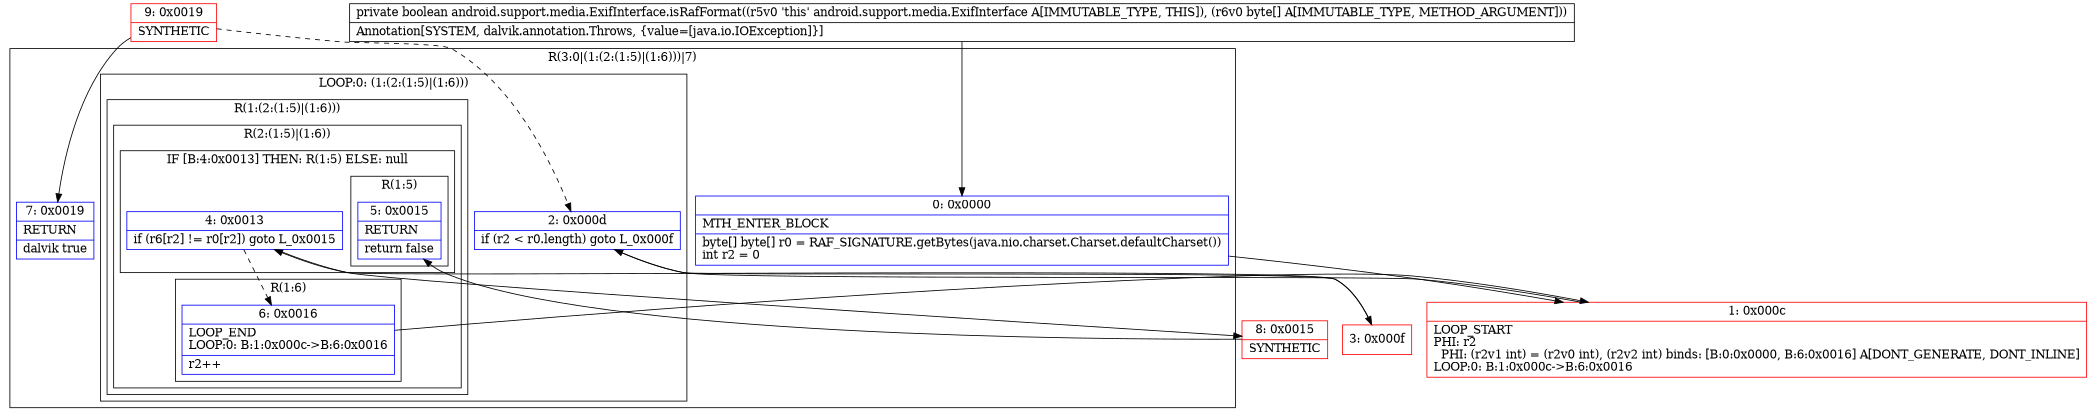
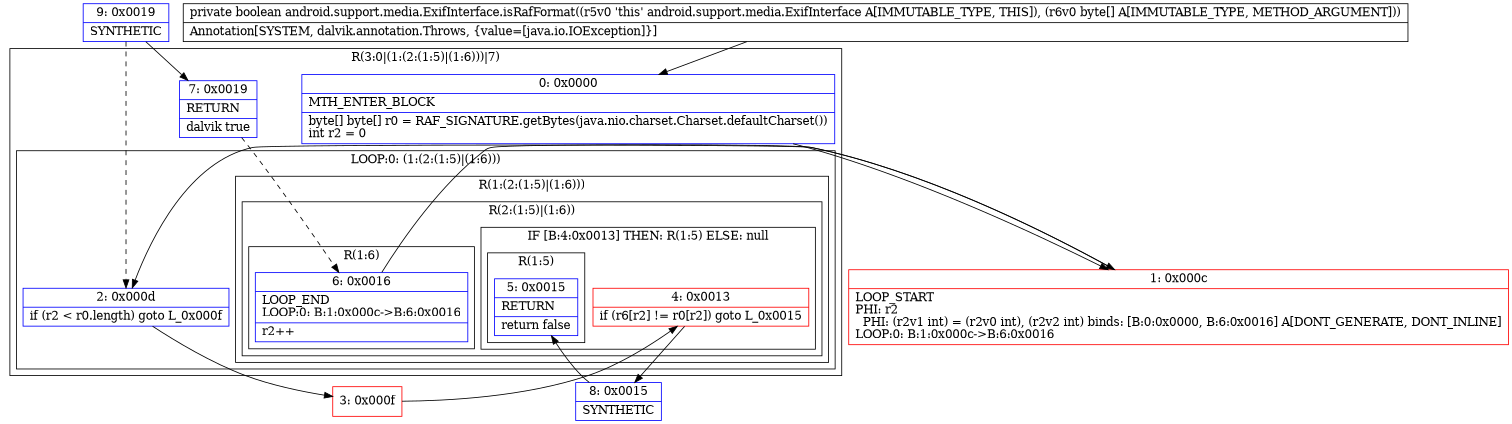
node "9: 0x0019": color red -> blue
node "4: 0x0013": color blue -> red
edge "4: 0x0013" -> "6: 0x0016": now "7: 0x0019" -> "6: 0x0016"
node "8: 0x0015": color red -> blue
